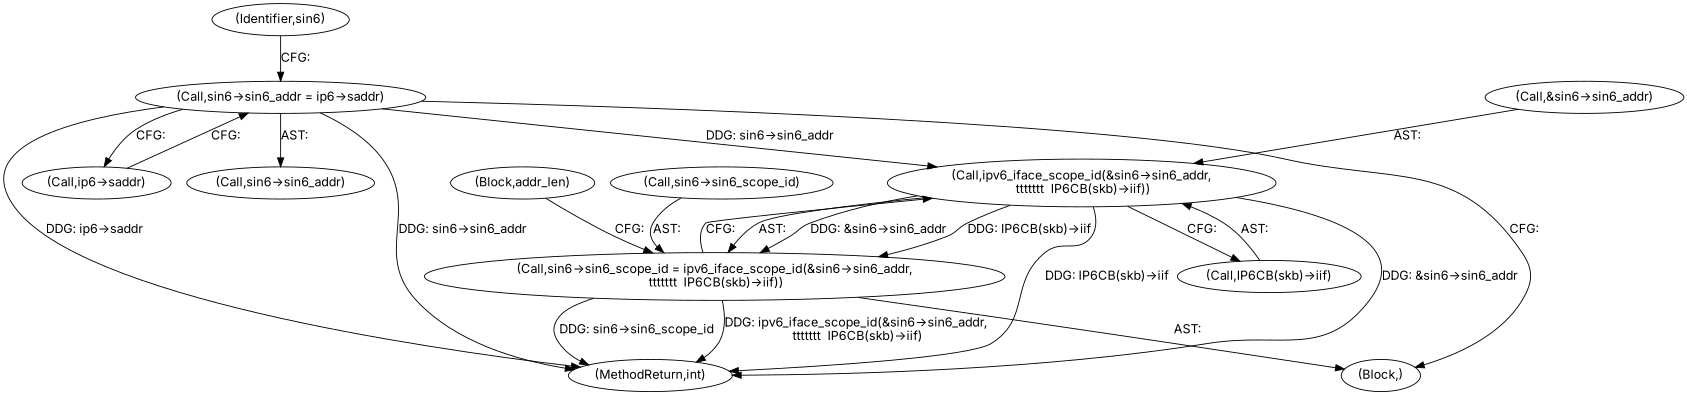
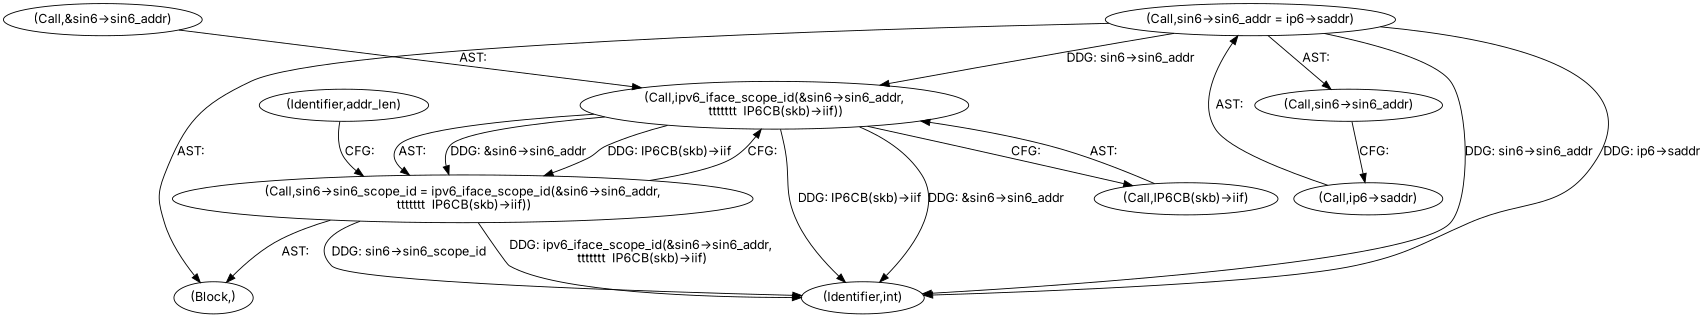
node "(Identifier,sin6)": removed
edge "(Call,sin6->sin6_addr = ip6->saddr)" -> "(Call,ip6->saddr)": now "(Call,sin6->sin6_addr)" -> "(Call,ip6->saddr)"
edge "(Call,ip6->saddr)" -> "(Call,sin6->sin6_addr = ip6->saddr)": label "CFG: " -> "AST: "
node "(Block,addr_len)": label "(Block,addr_len)" -> "(Identifier,addr_len)"
node "(Call,sin6->sin6_scope_id)": removed
edge "(Call,sin6->sin6_addr = ip6->saddr)" -> "(Block,)": label "CFG: " -> "AST: "
node "(MethodReturn,int)": label "(MethodReturn,int)" -> "(Identifier,int)"
